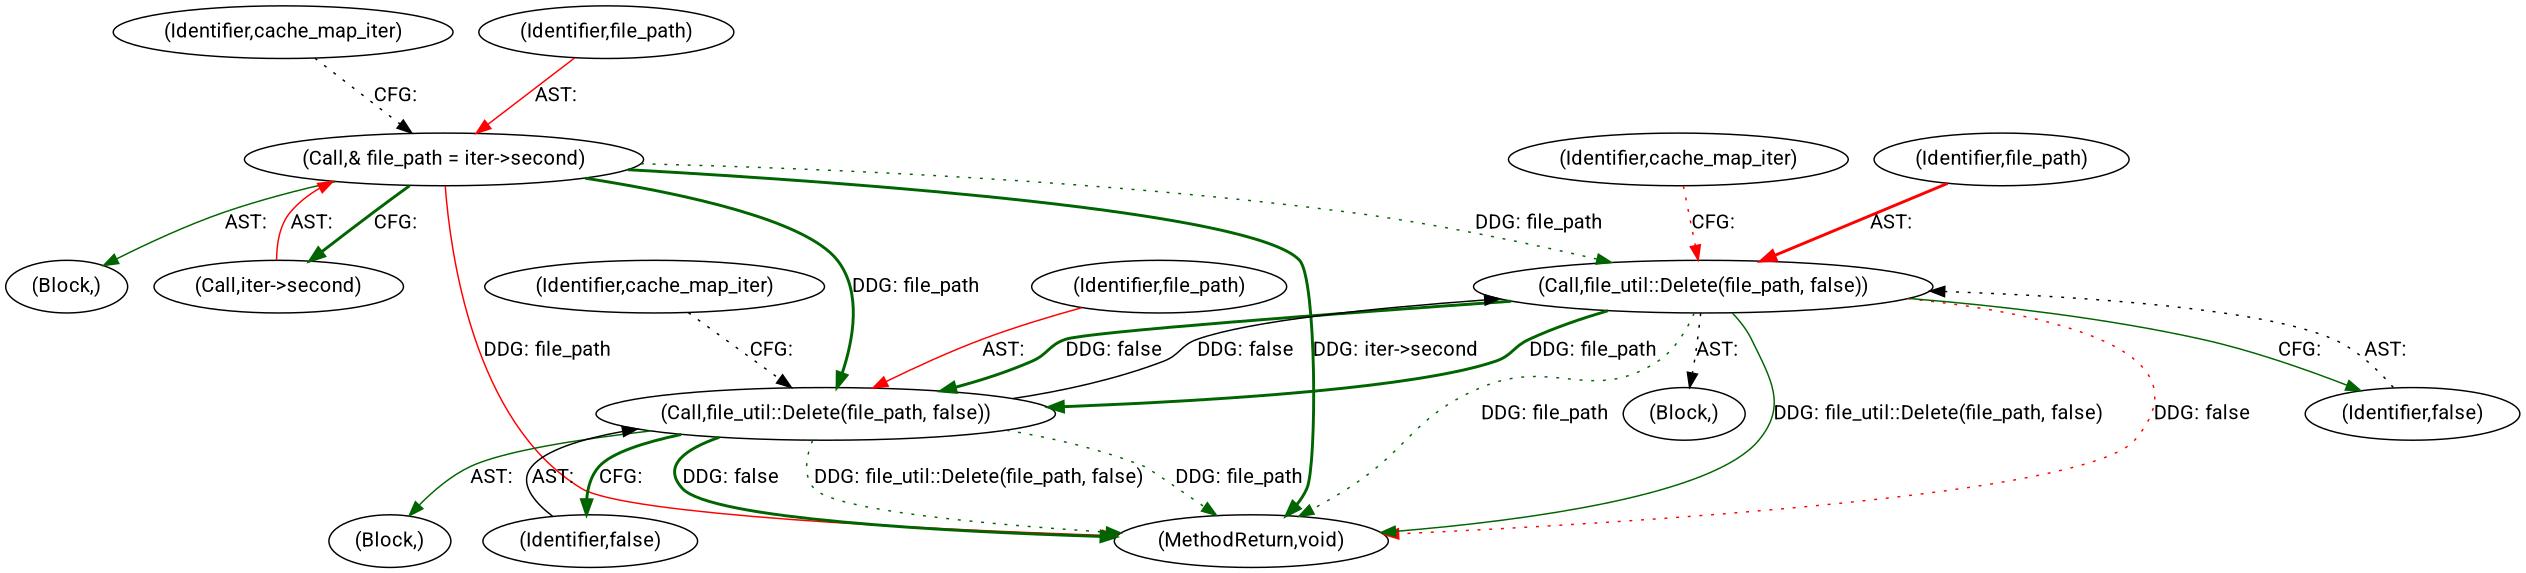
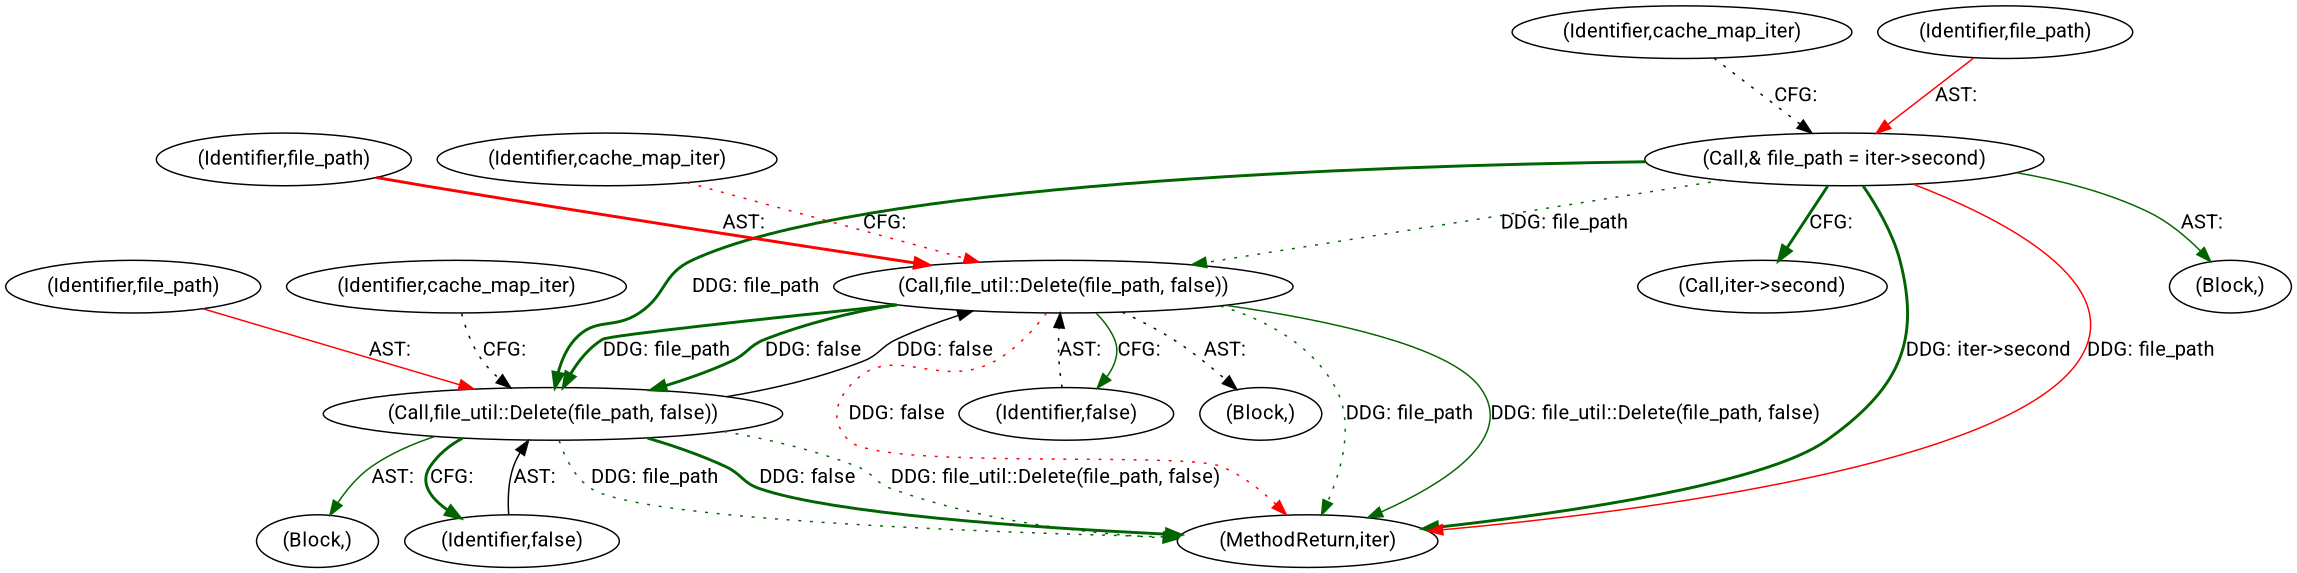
edge "(Call,iter->second)" -> "(Call,& file_path = iter->second)": removed, label "AST:"
node "(MethodReturn,void)": label "(MethodReturn,void)" -> "(MethodReturn,iter)"
